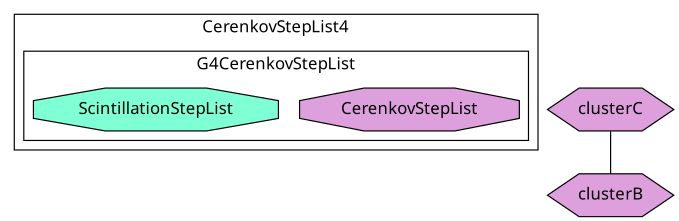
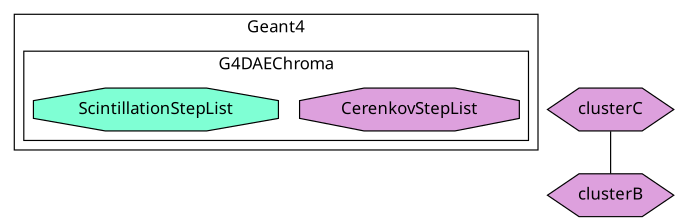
cluster "CerenkovStepList4": label "CerenkovStepList4" -> "Geant4"
cluster "G4CerenkovStepList": label "G4CerenkovStepList" -> "G4DAEChroma"
